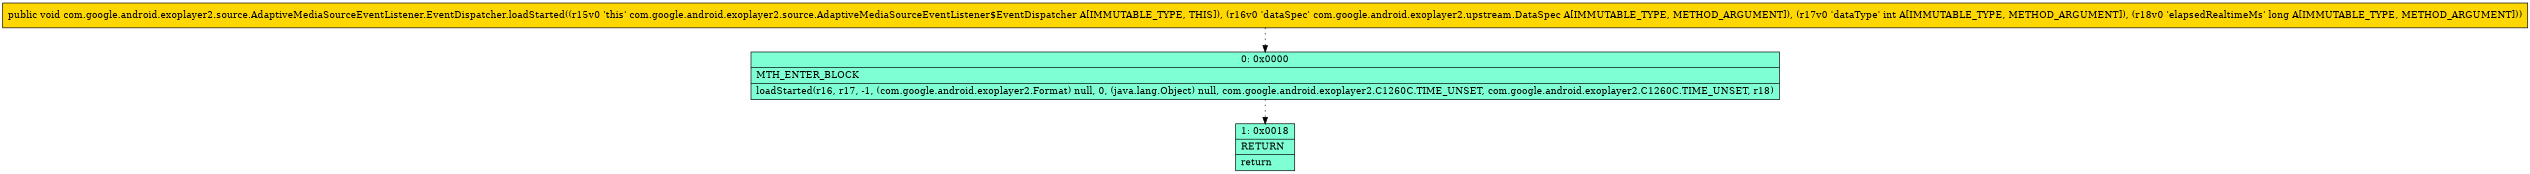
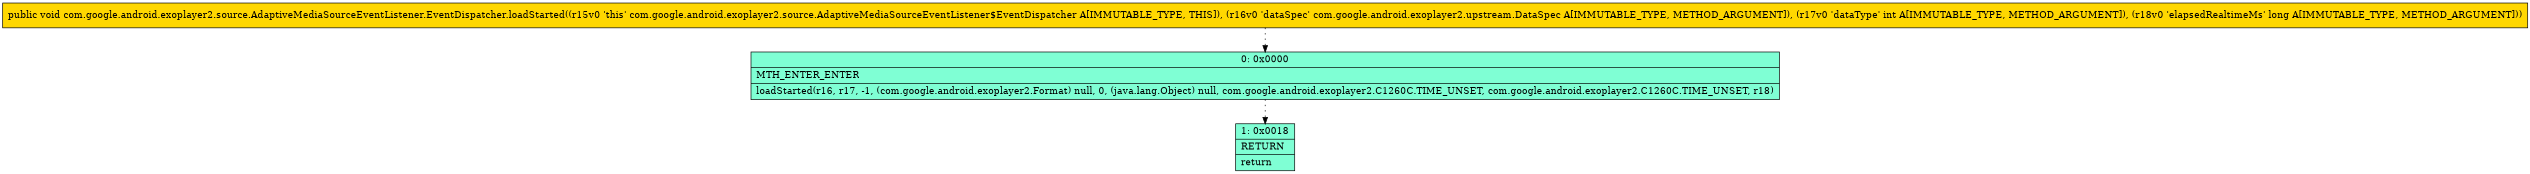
node "0: 0x0000": text "MTH_ENTER_BLOCK" -> "MTH_ENTER_ENTER"
